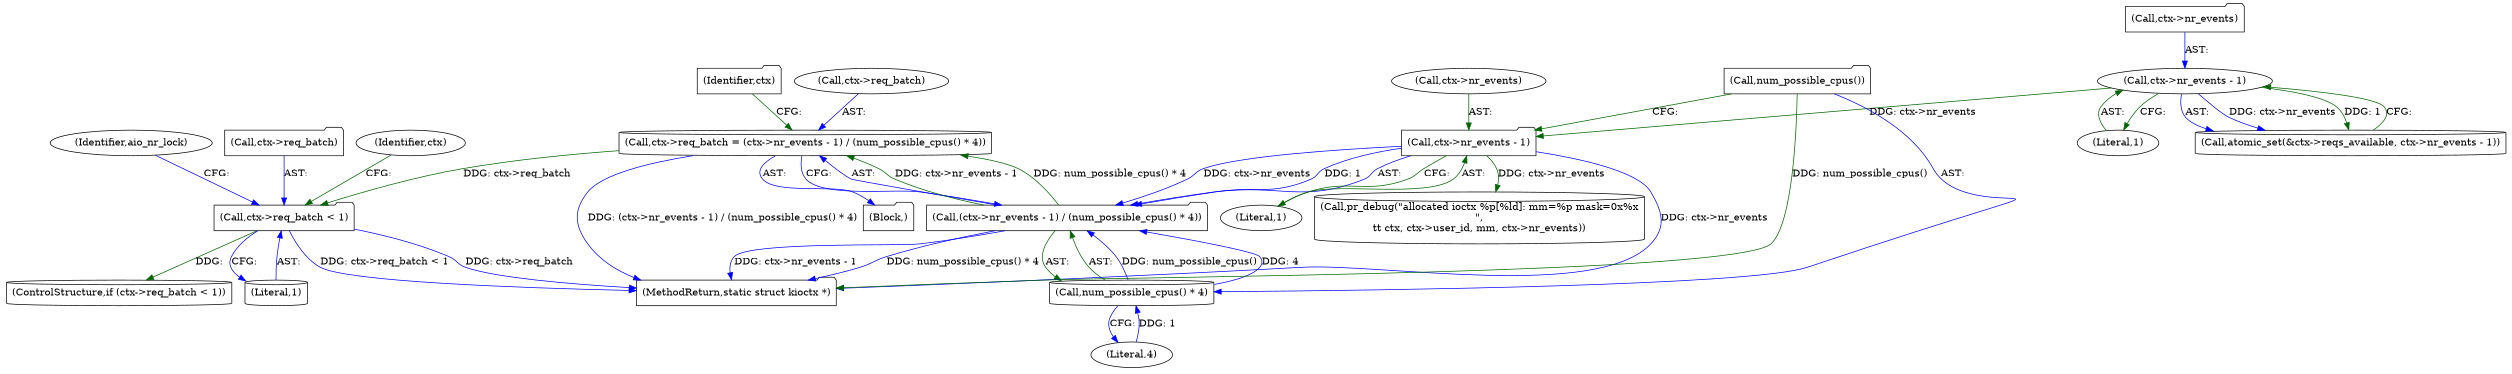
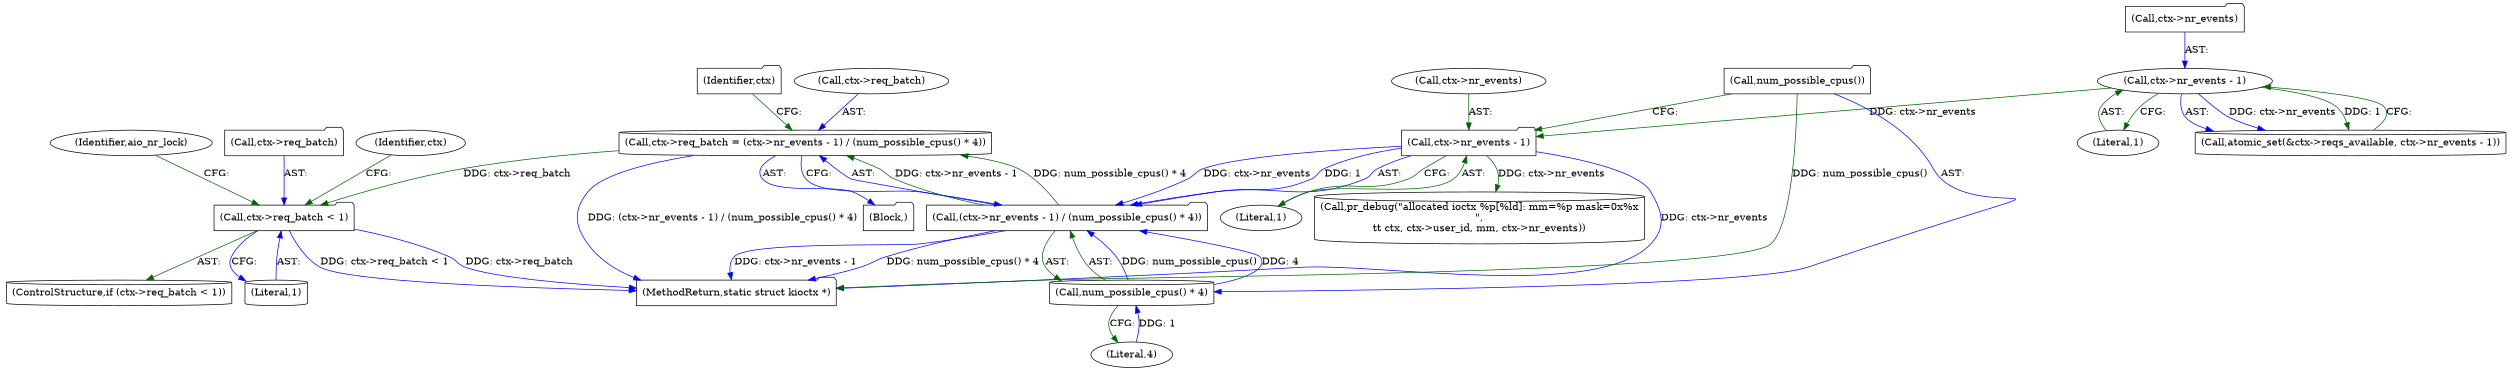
edge "(Identifier,aio_nr_lock)" -> "(Call,ctx->req_batch < 1)": color blue -> darkgreen
edge "(Call,ctx->req_batch < 1)" -> "(ControlStructure,if (ctx->req_batch < 1))": label "DDG: " -> "AST: "
edge "(Call,num_possible_cpus() * 4)" -> "(Literal,4)": color blue -> darkgreen
